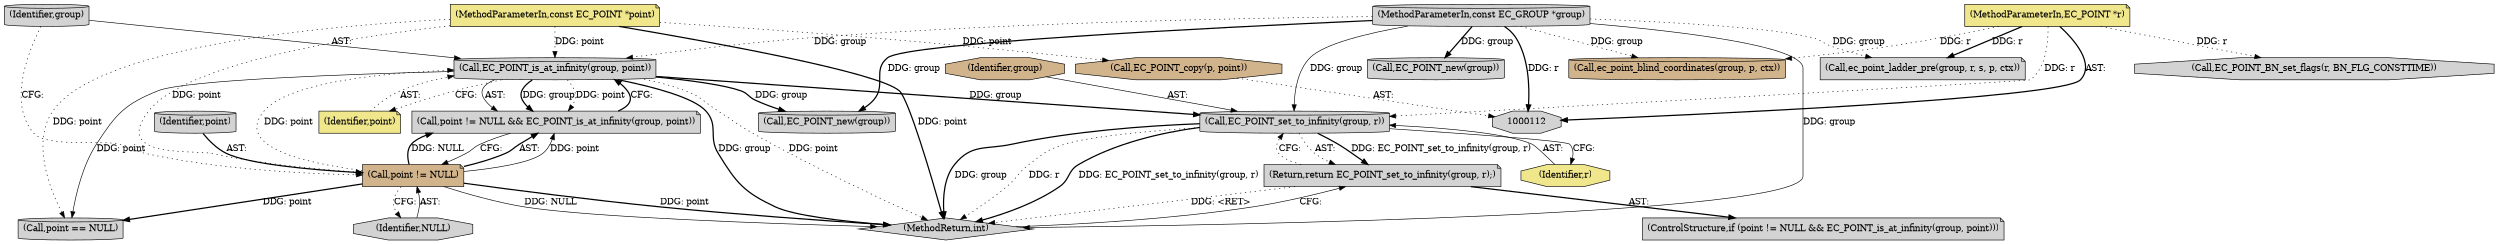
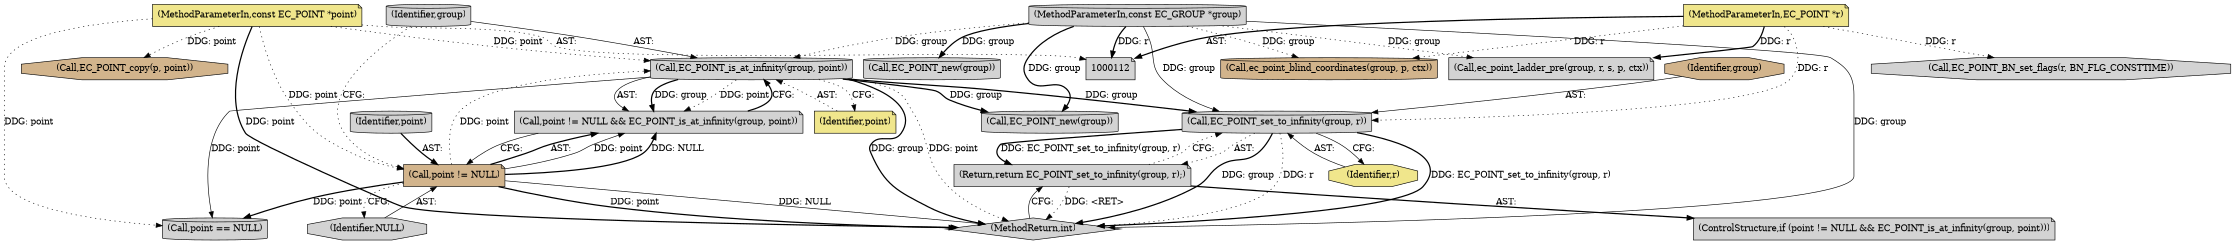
edge "(Call,EC_POINT_copy(p, point))" -> "1000112": now "(MethodParameterIn,const EC_POINT *point)" -> "1000112"
node "1000112": shape octagon -> note
